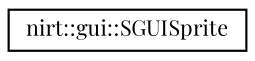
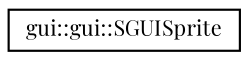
node "nirt::gui::SGUISprite": label "nirt::gui::SGUISprite" -> "gui::gui::SGUISprite"
